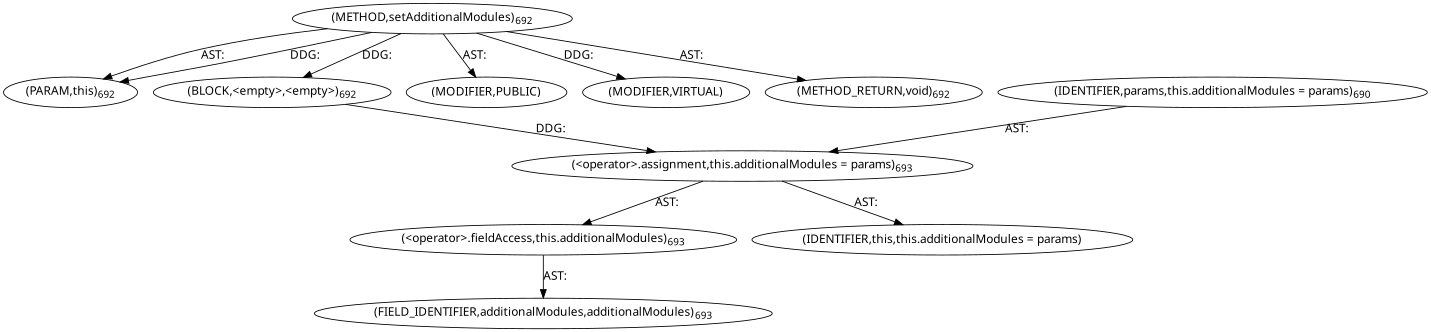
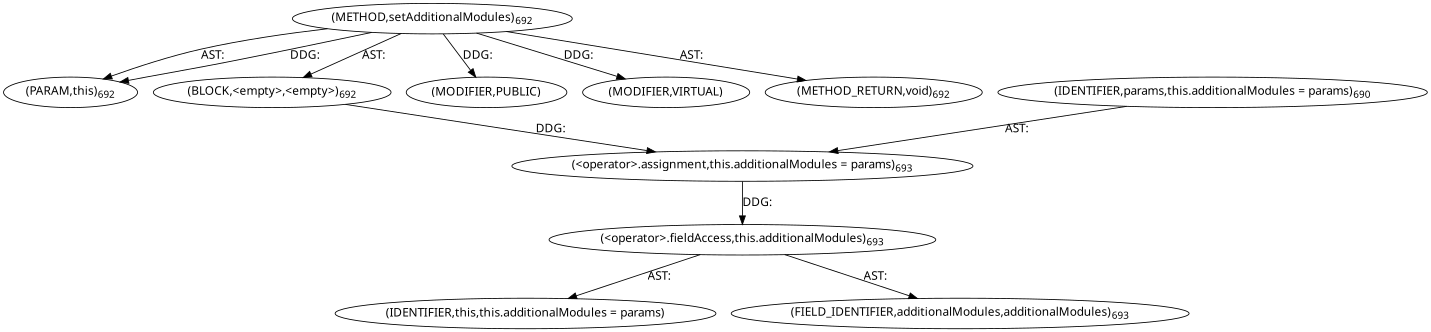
edge "(METHOD,setAdditionalModules)" -> "(BLOCK,<empty>,<empty>)": label "DDG: " -> "AST: "
edge "(METHOD,setAdditionalModules)" -> "(MODIFIER,PUBLIC)": label "AST: " -> "DDG: "
edge "(<operator>.assignment,this.additionalModules = params)" -> "(IDENTIFIER,this,this.additionalModules = params)": now "(<operator>.fieldAccess,this.additionalModules)" -> "(IDENTIFIER,this,this.additionalModules = params)"
edge "(<operator>.assignment,this.additionalModules = params)" -> "(<operator>.fieldAccess,this.additionalModules)": label "AST: " -> "DDG: "
